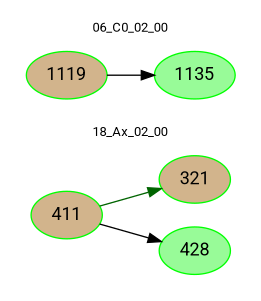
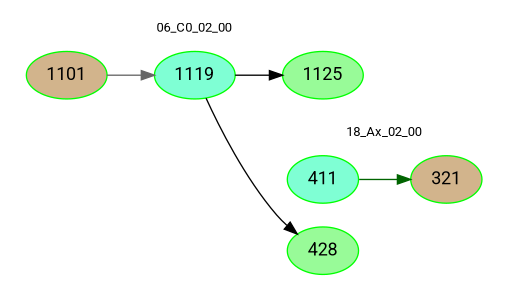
node "1119": fillcolor tan -> aquamarine
node "1101": added
node "1135": label "1135" -> "1125"
node "411": fillcolor tan -> aquamarine
edge "411" -> "428": now "1119" -> "428"
